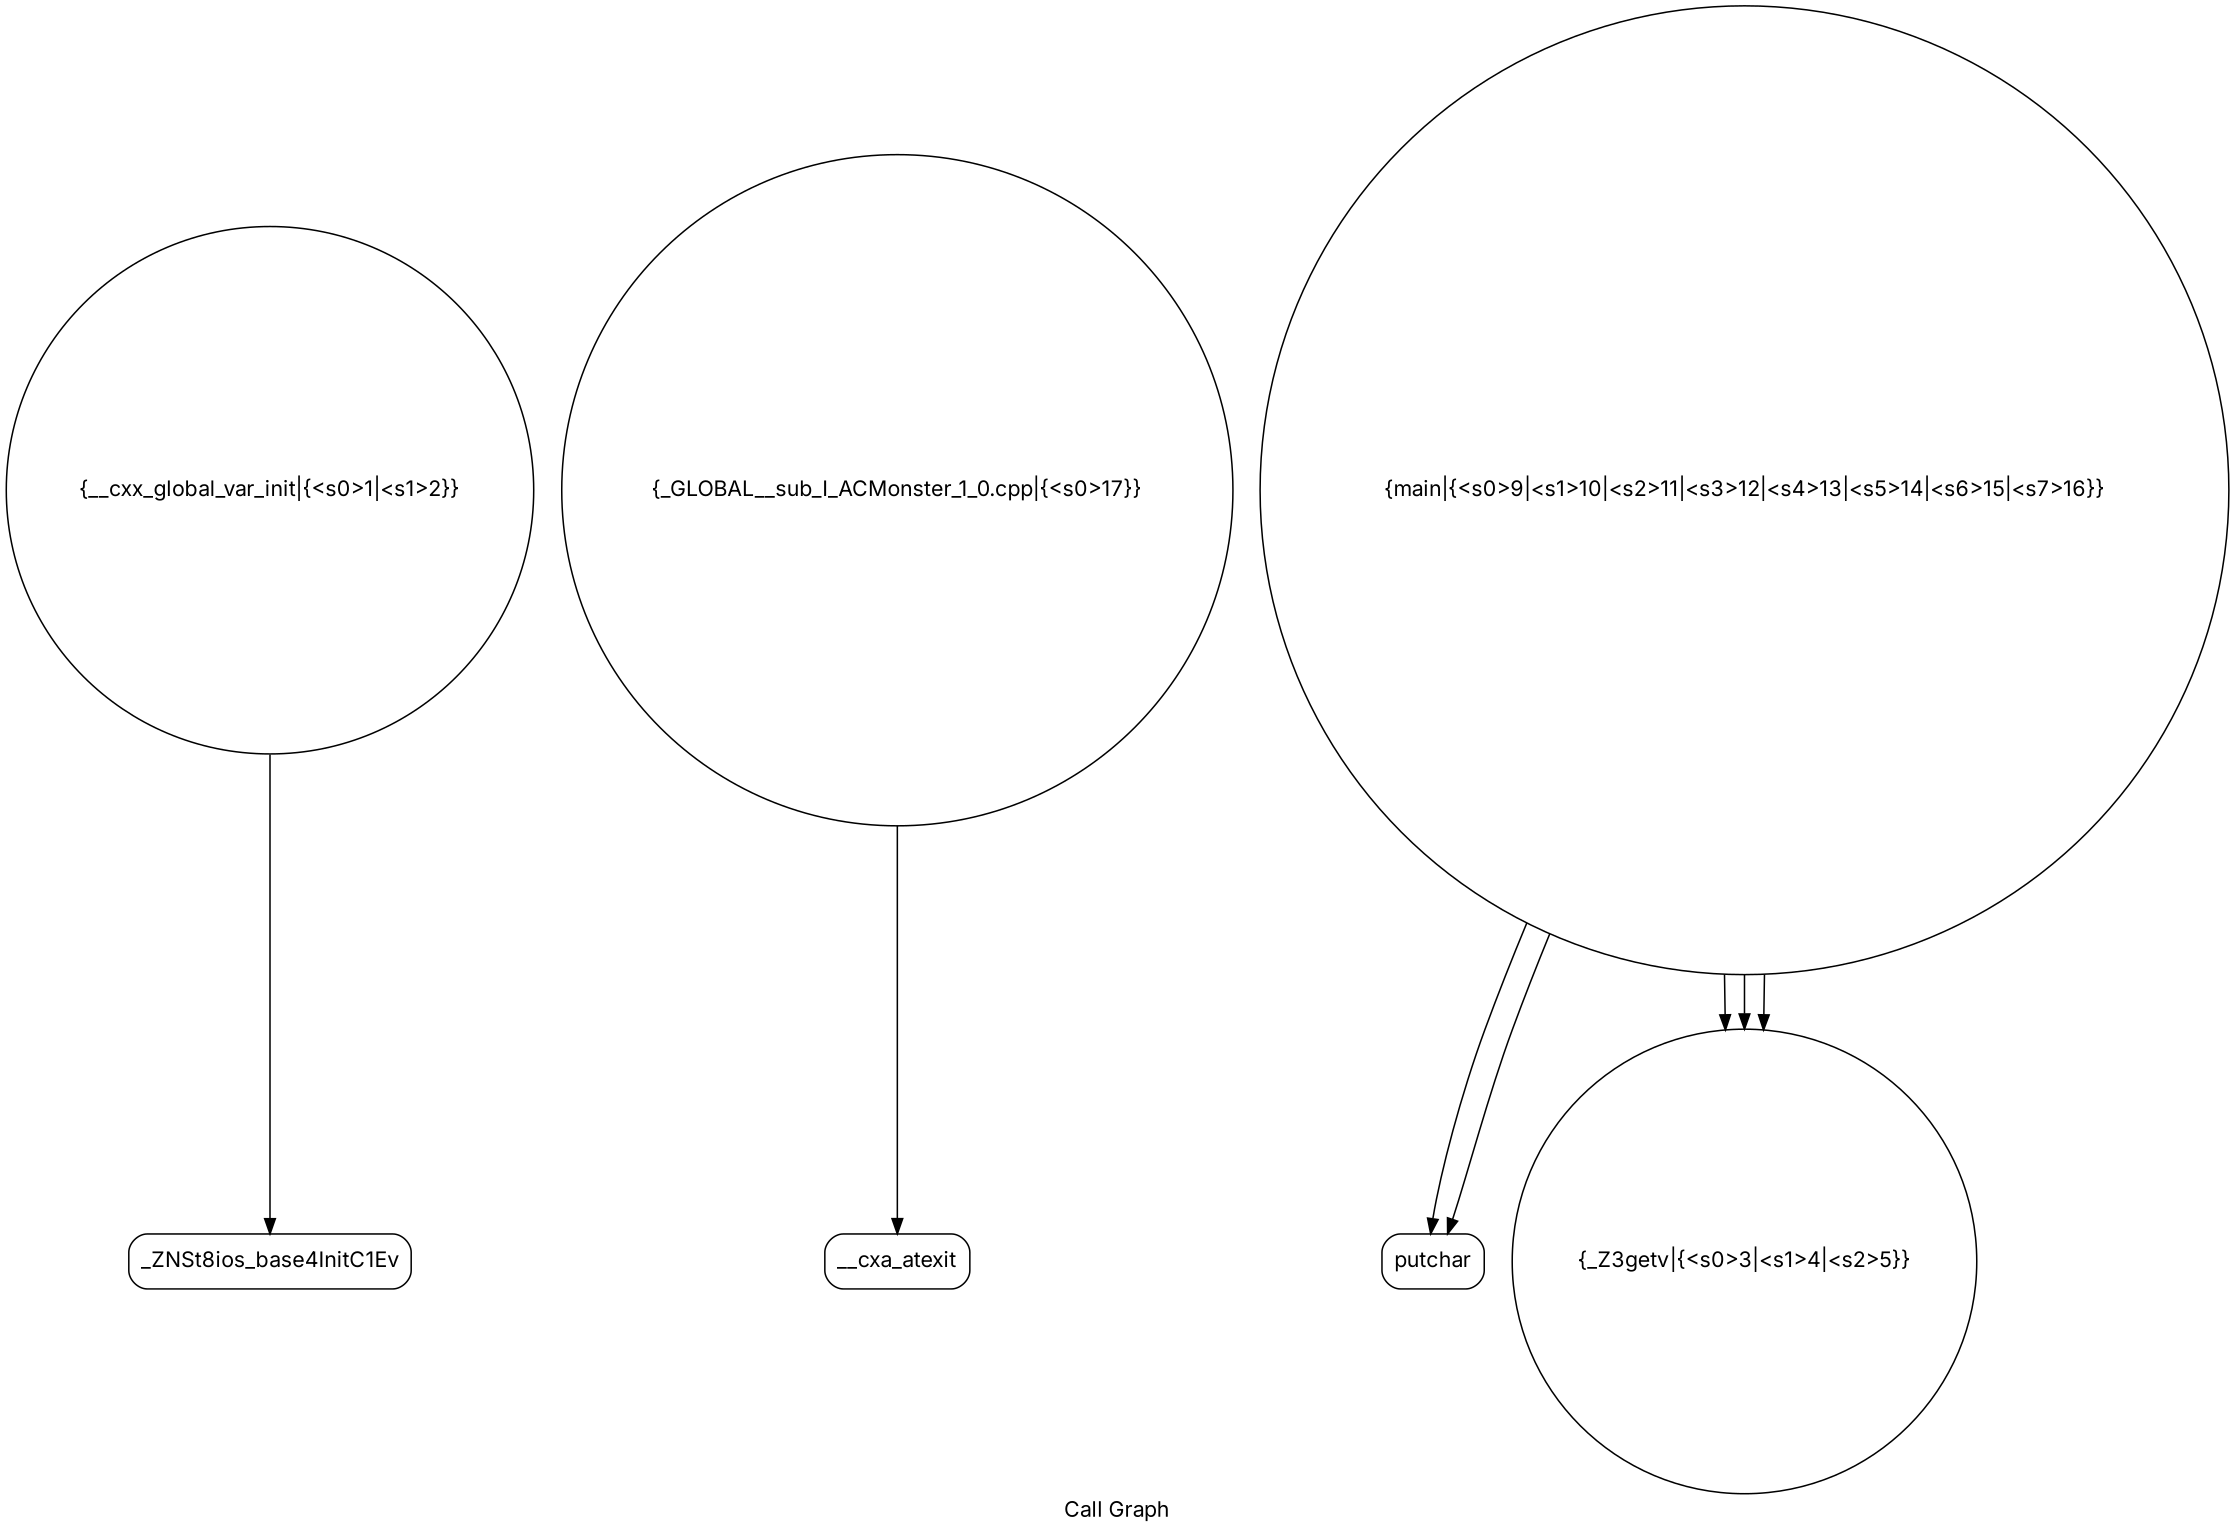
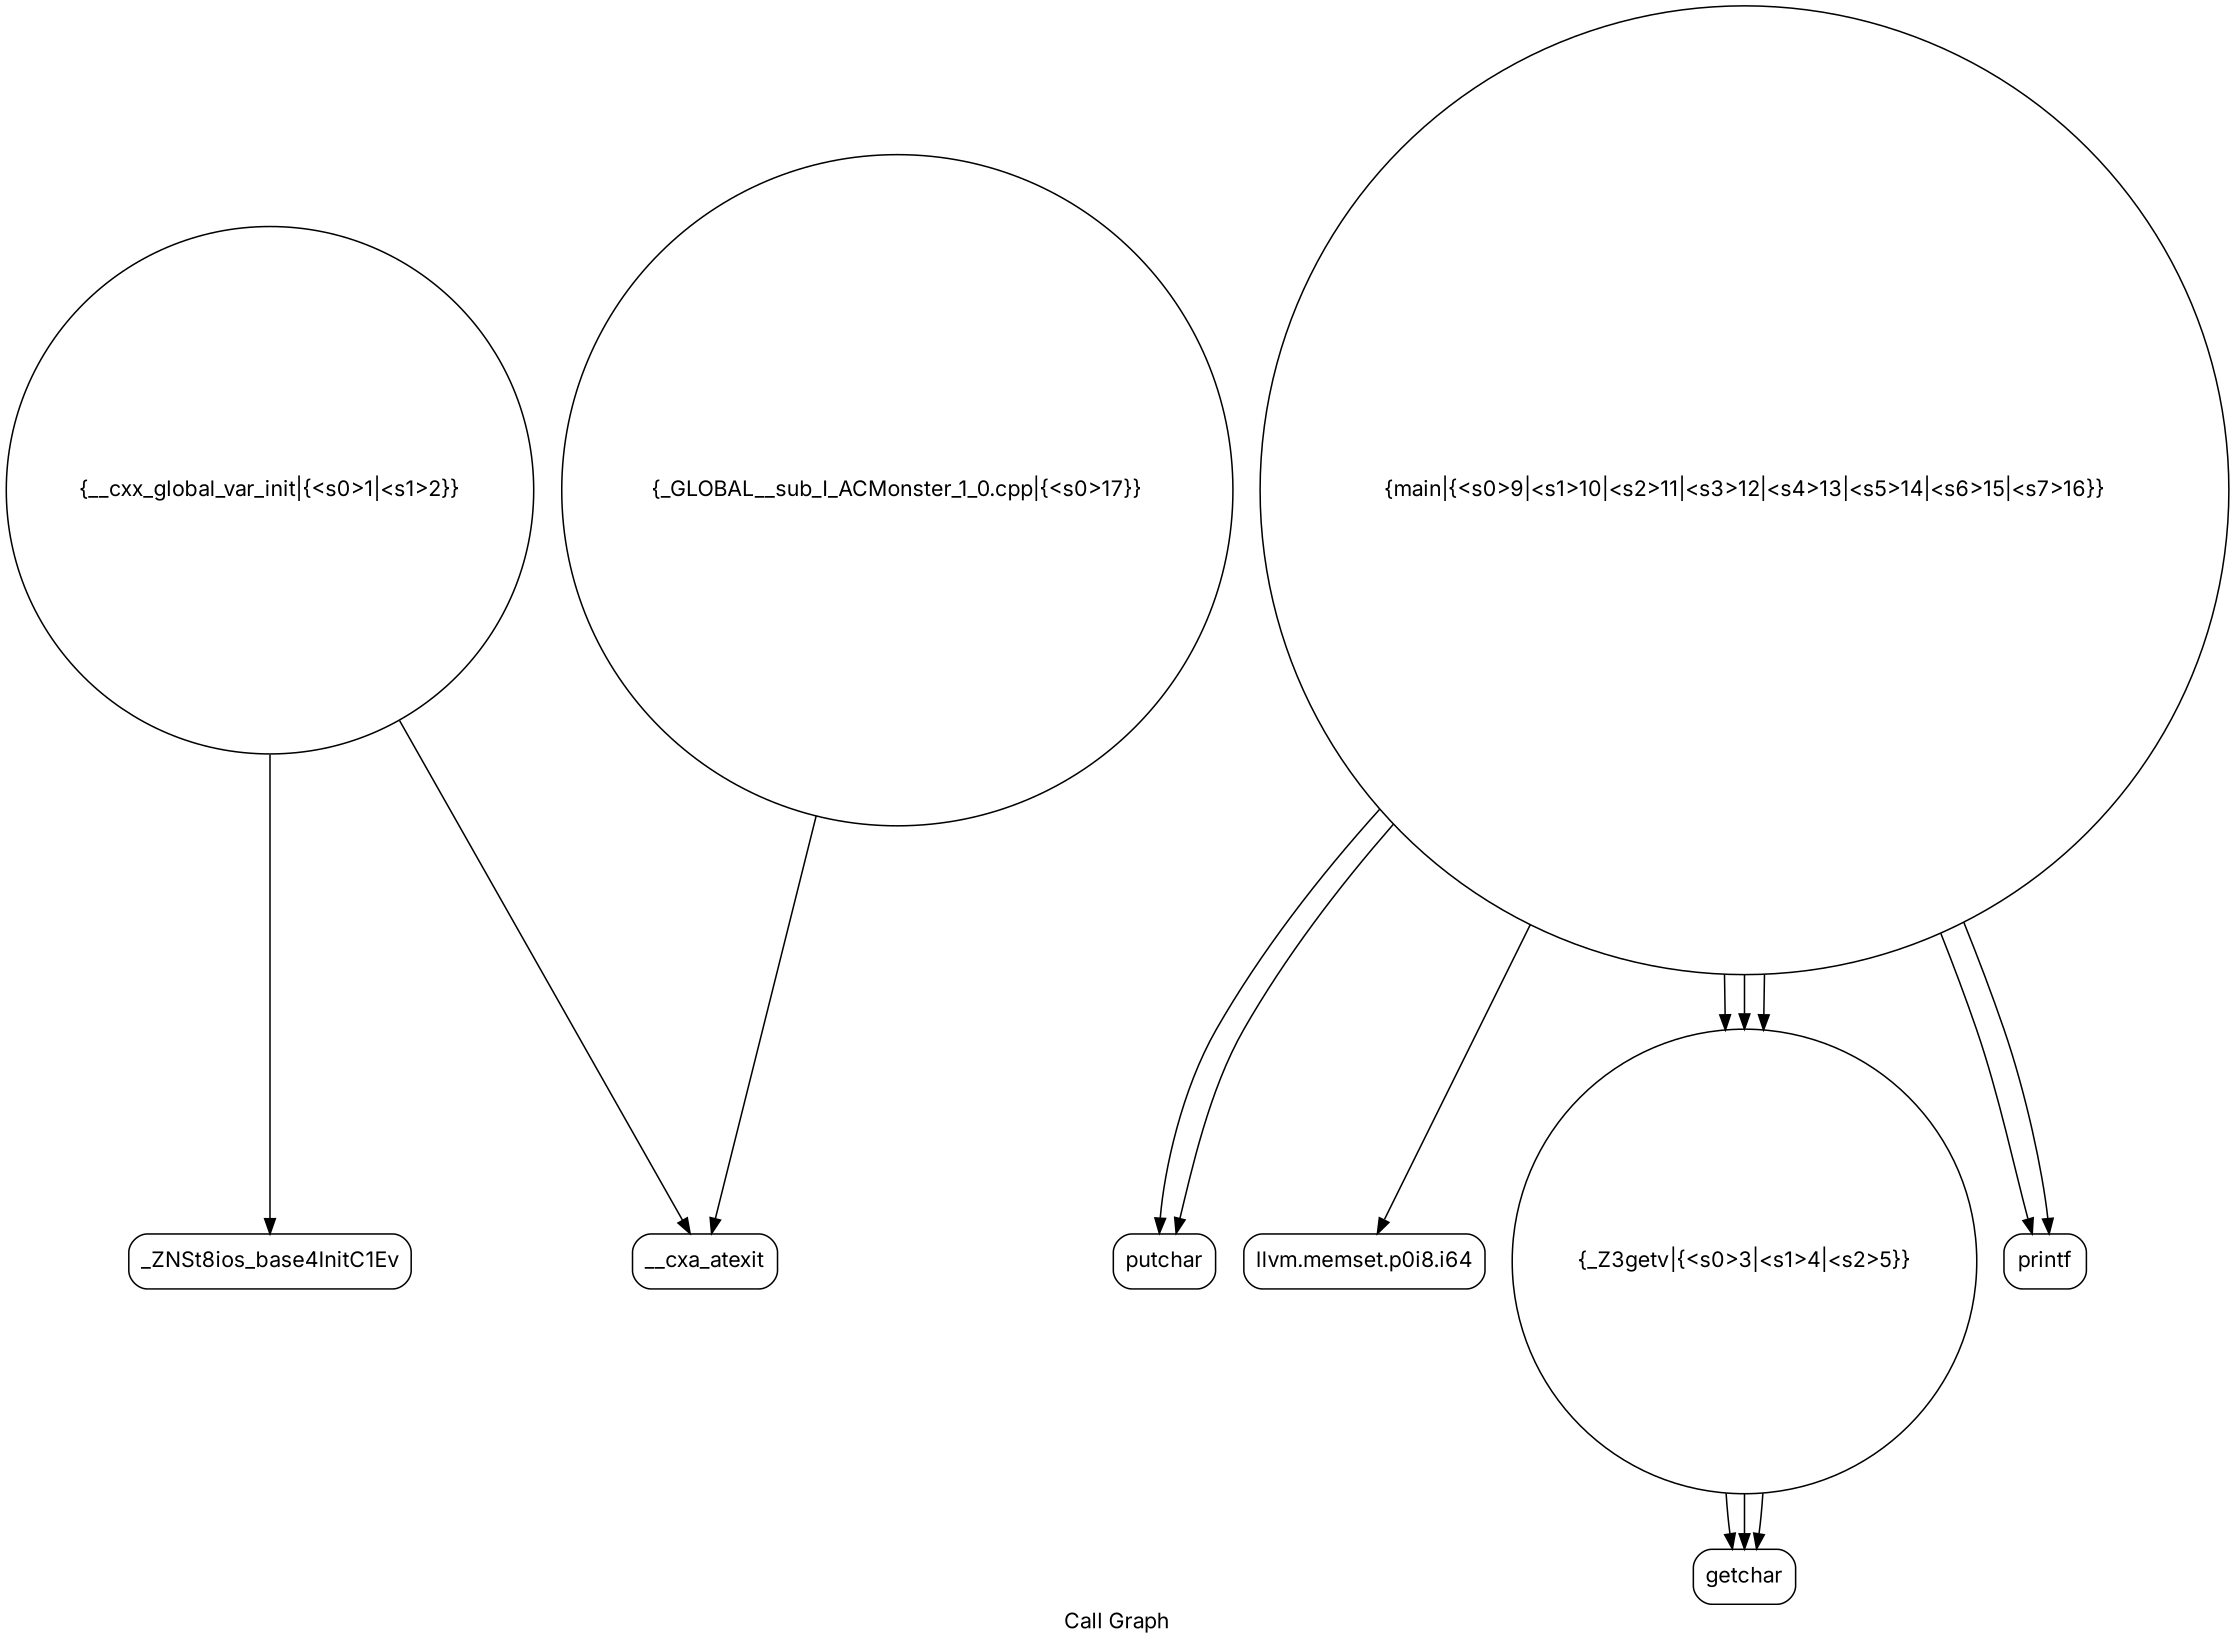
edge "{__cxx_global_var_init|{<s0>1|<s1>2}}" -> "__cxa_atexit": added
node "llvm.memset.p0i8.i64": added
node "printf": added
node "getchar": added
